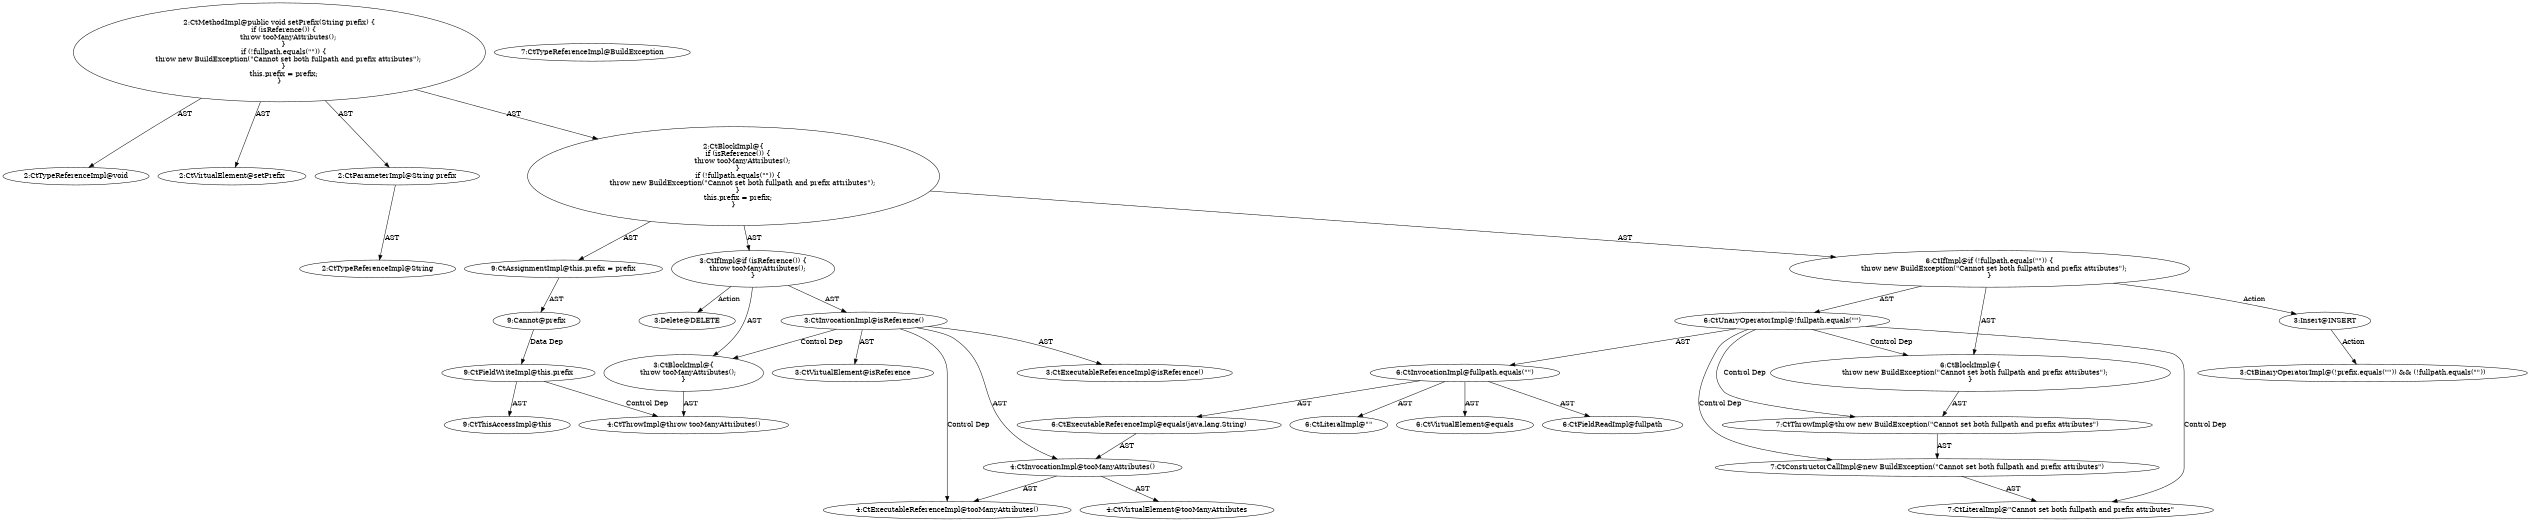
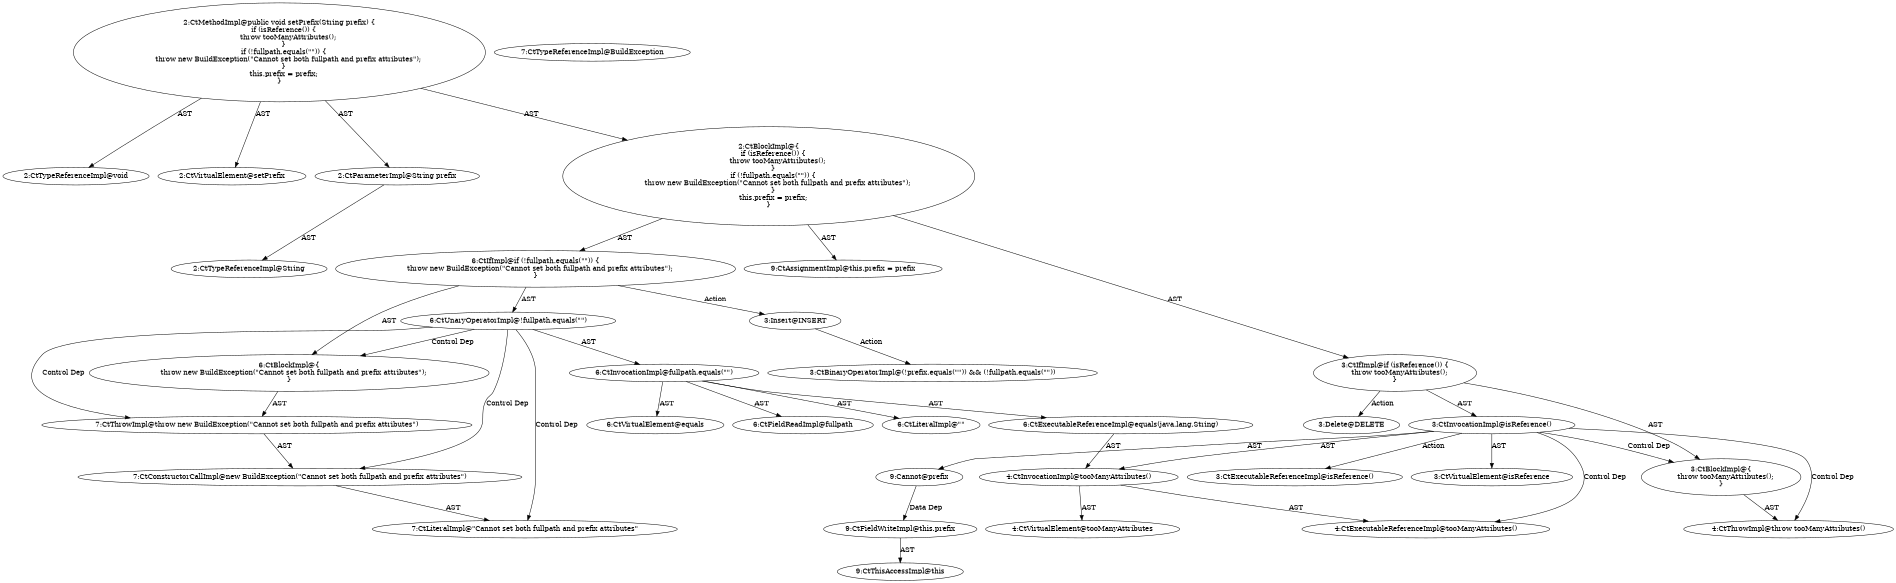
edge "9:CtAssignmentImpl@this.prefix = prefix" -> "9:Cannot@prefix": now "3:CtInvocationImpl@isReference()" -> "9:Cannot@prefix"
edge "3:CtInvocationImpl@isReference()" -> "3:CtExecutableReferenceImpl@isReference()": label "AST" -> "Action"
edge "9:CtFieldWriteImpl@this.prefix" -> "4:CtThrowImpl@throw tooManyAttributes()": now "3:CtInvocationImpl@isReference()" -> "4:CtThrowImpl@throw tooManyAttributes()"
